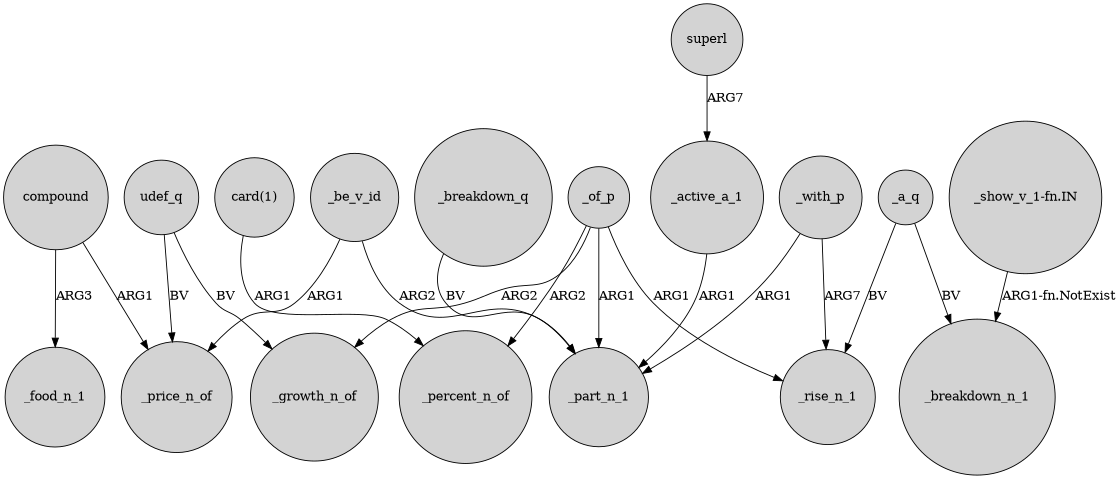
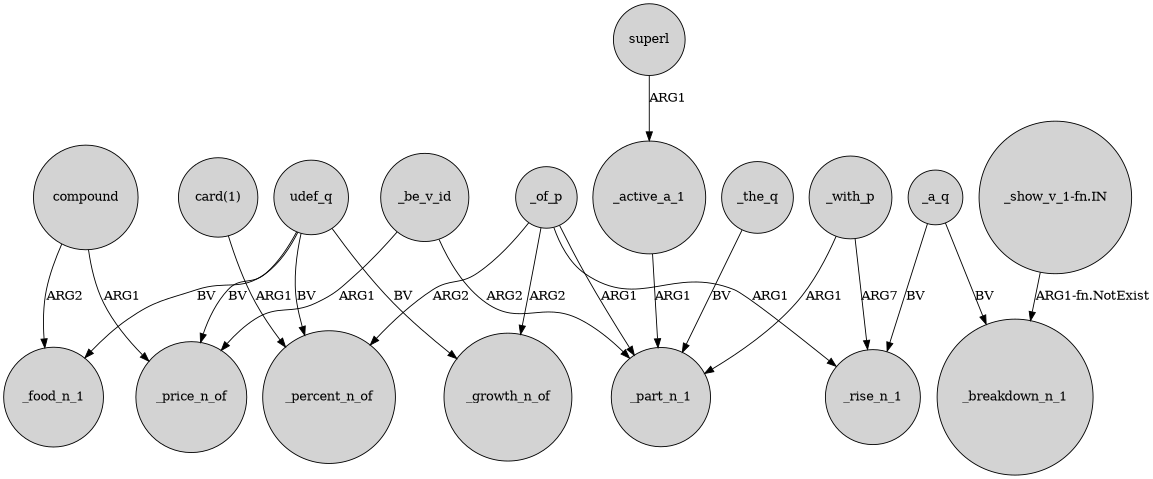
edge "superl" -> "_active_a_1": label "ARG7" -> "ARG1"
node "_breakdown_q": label "_breakdown_q" -> "_the_q"
edge "udef_q" -> "_percent_n_of": added, label "BV"
edge "udef_q" -> "_food_n_1": added, label "BV"
edge "compound" -> "_food_n_1": label "ARG3" -> "ARG2"
